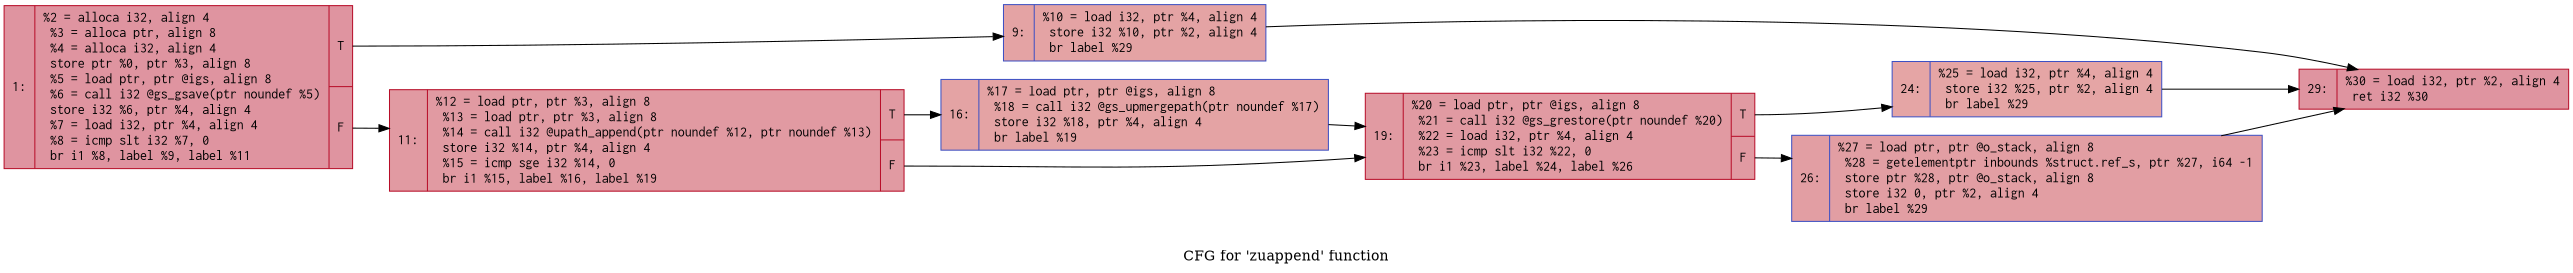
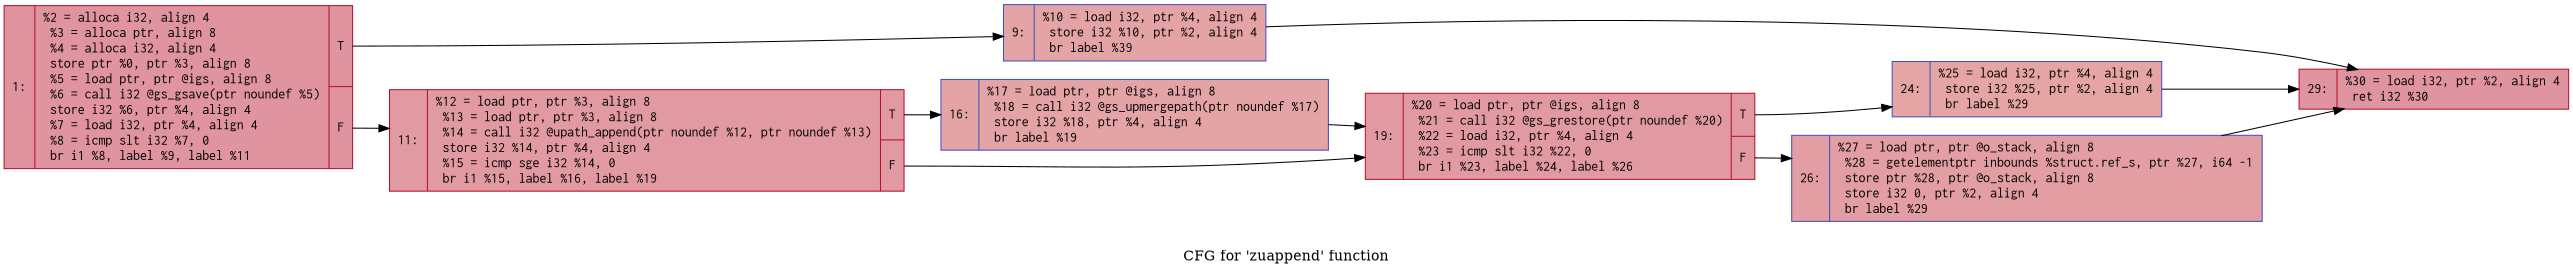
node "9:": text "br label %29" -> "br label %39"
